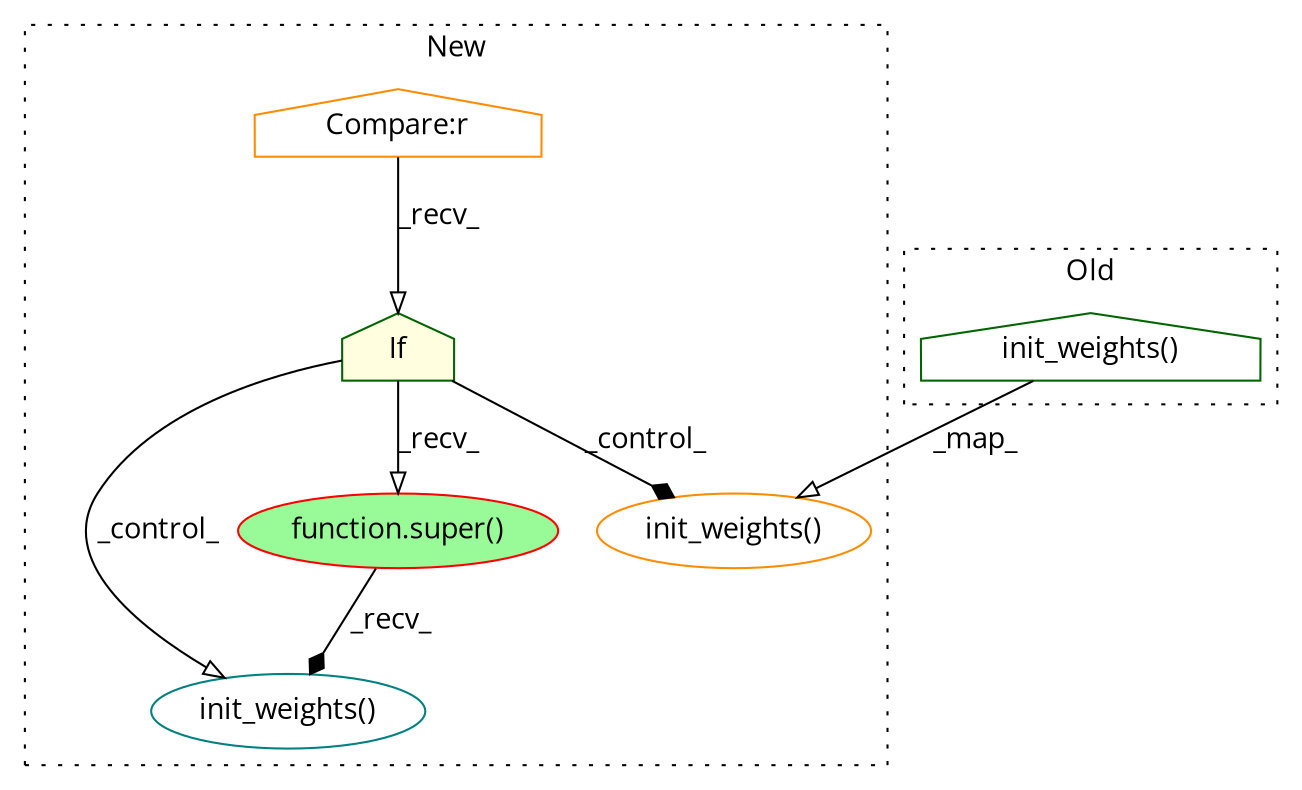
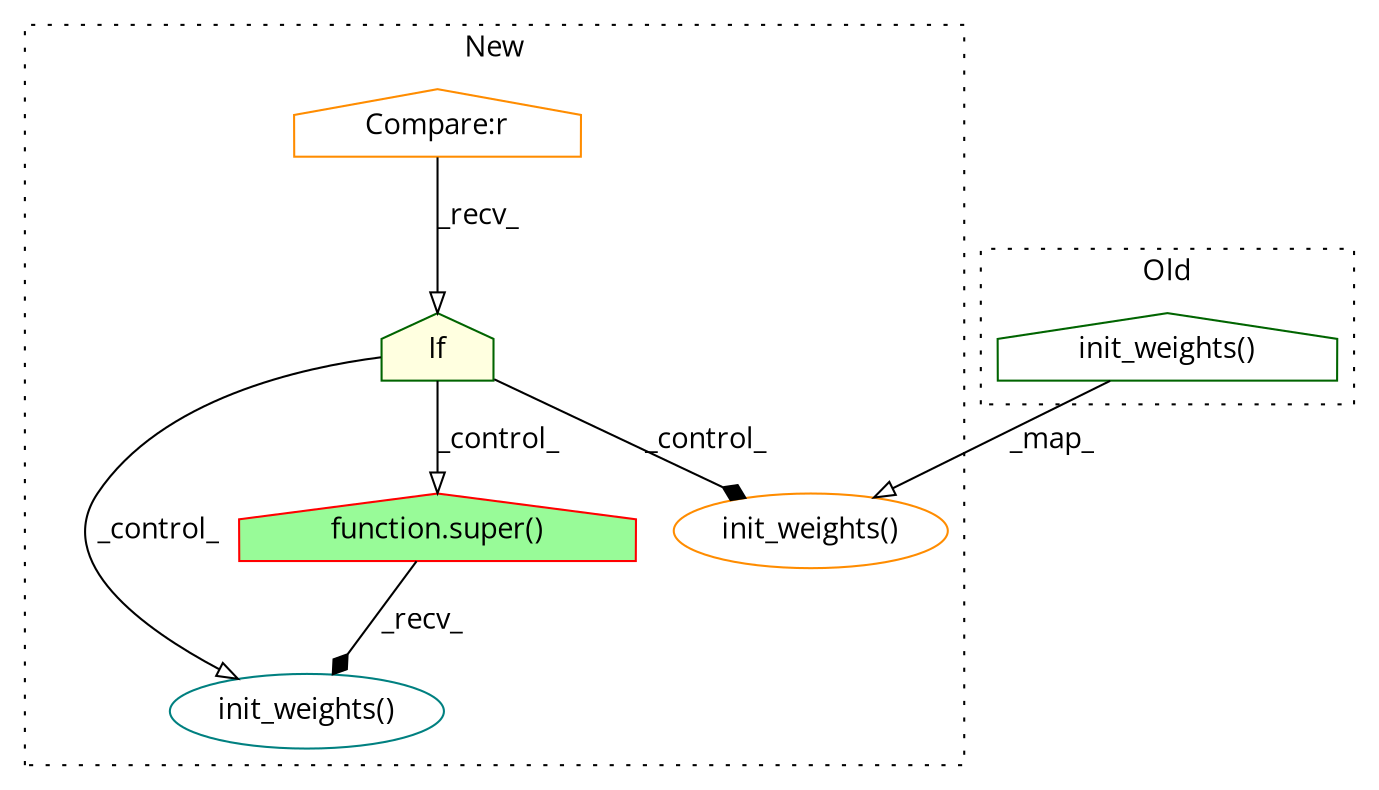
edge "If" -> "function.super()": label "_recv_" -> "_control_"
node "function.super()": shape ellipse -> house
